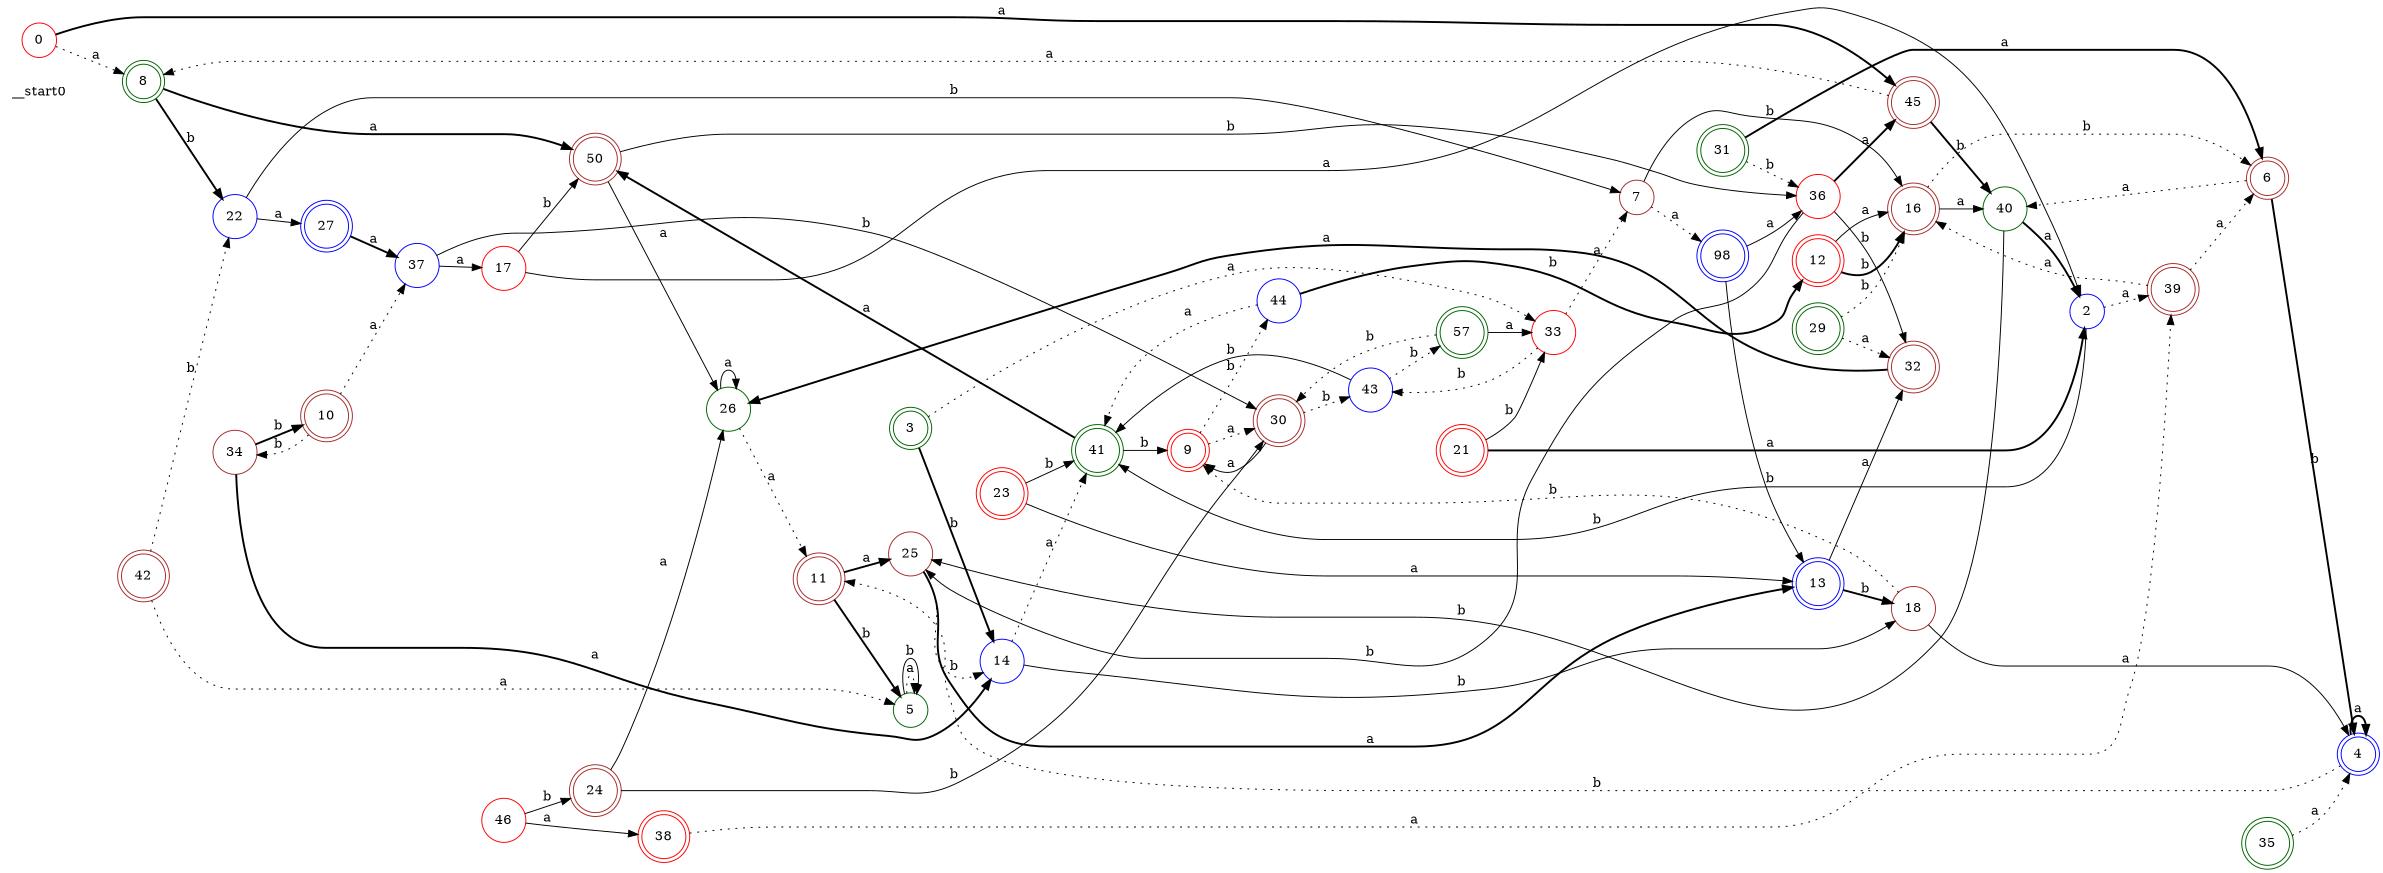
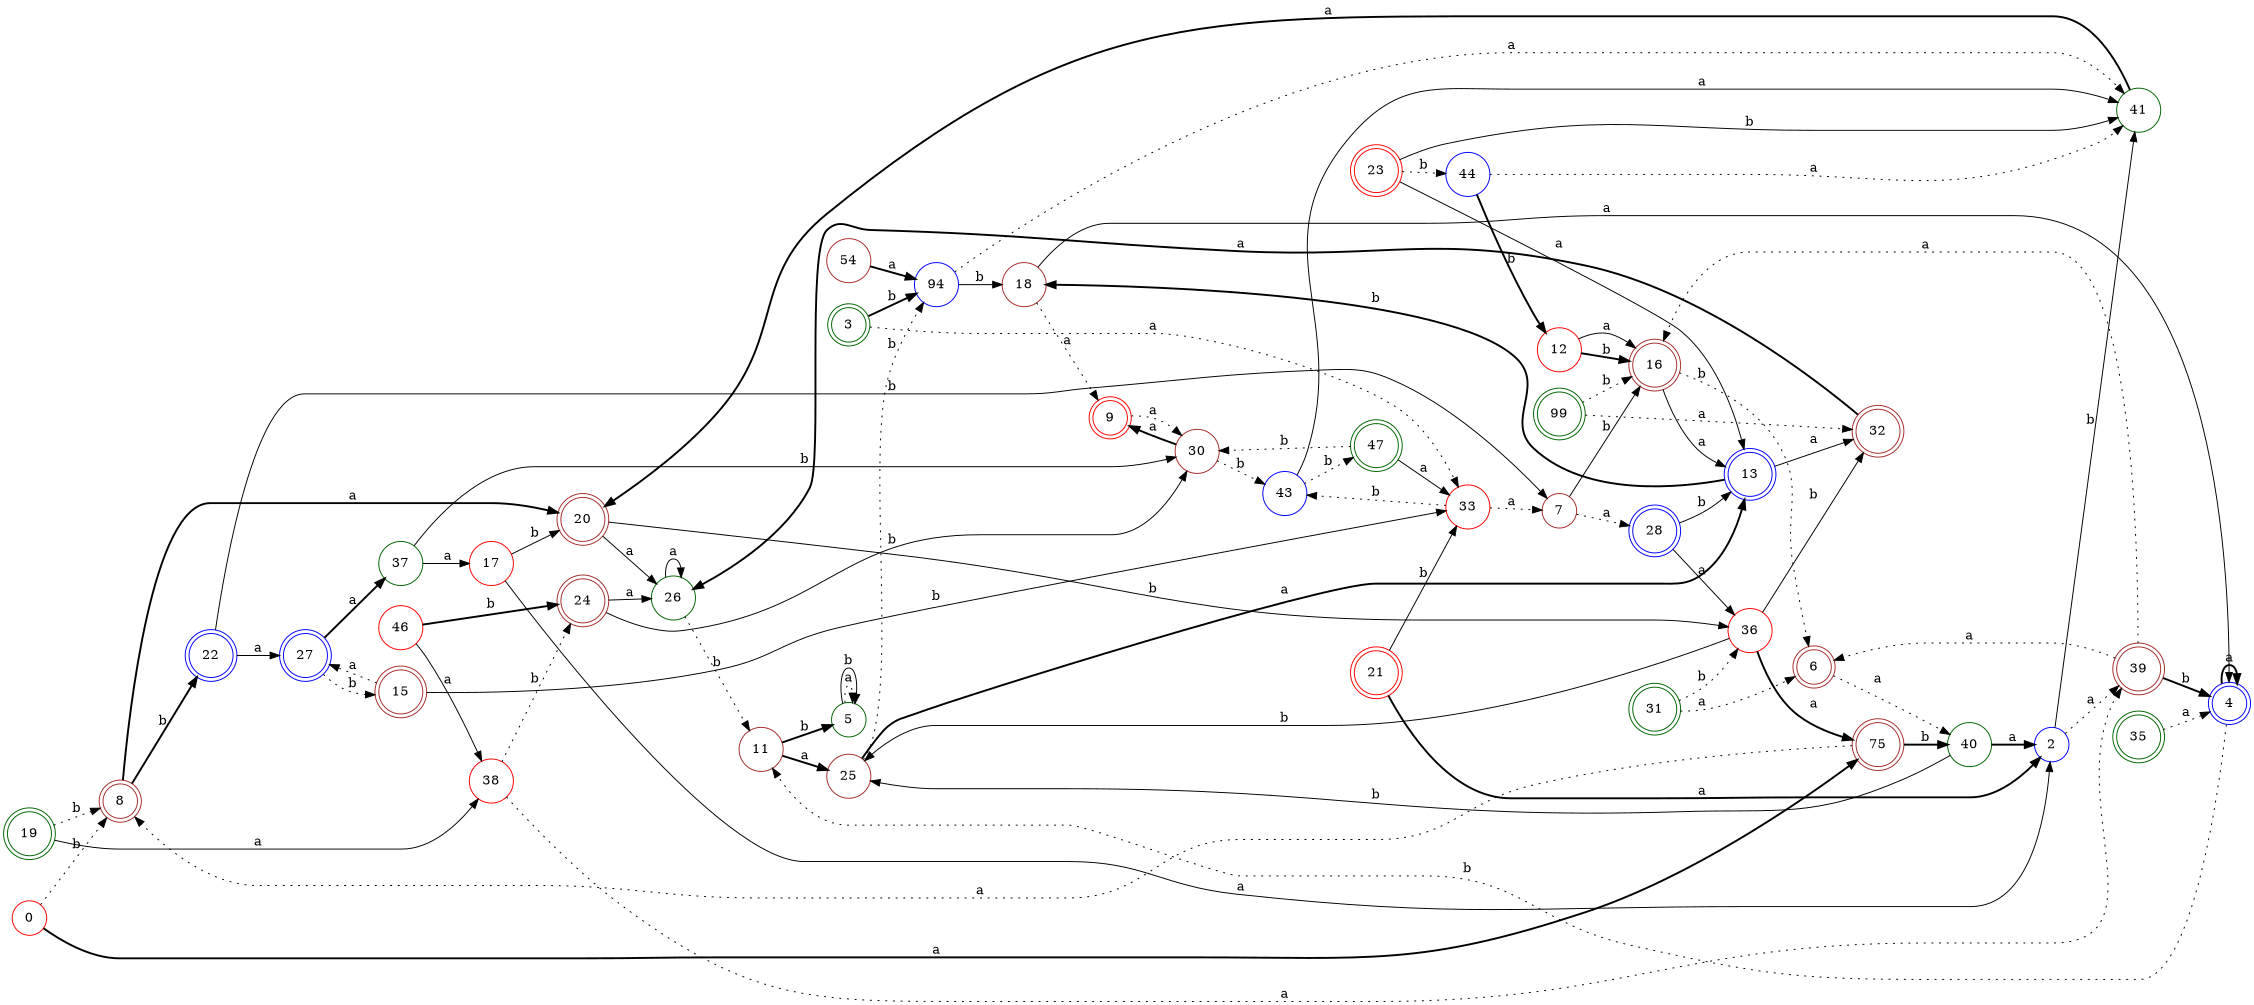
edge "31" -> "6": style bold -> dotted
edge "0" -> "8": label "a" -> "b"
node "8": color darkgreen -> brown
node "__start0": removed
node "45": label "45" -> "75"
node "50": label "50" -> "20"
edge "16" -> "40": now "16" -> "13"
node "22": shape circle -> doublecircle
node "98": label "98" -> "28"
node "12": shape doublecircle -> circle
node "37": color blue -> darkgreen
node "29": label "29" -> "99"
node "57": label "57" -> "47"
edge "43" -> "41": label "b" -> "a"
edge "9" -> "44": now "23" -> "44"
node "10": removed
node "30": shape doublecircle -> circle
node "41": shape doublecircle -> circle
edge "41" -> "9": removed, label "b"
node "34": label "34" -> "54"
edge "6" -> "4": now "39" -> "4"
edge "30" -> "9": style solid -> bold
edge "26" -> "11": label "a" -> "b"
edge "18" -> "9": label "b" -> "a"
node "42": removed
node "11": shape doublecircle -> circle
node "14": label "14" -> "94"
node "15": added
edge "38" -> "24": added, label "b"
edge "46" -> "24": style solid -> bold
node "19": added
node "38": shape doublecircle -> circle
